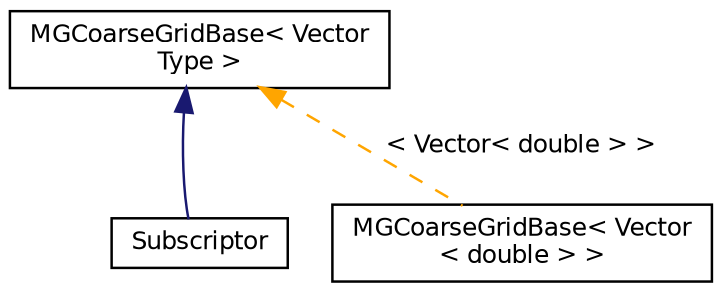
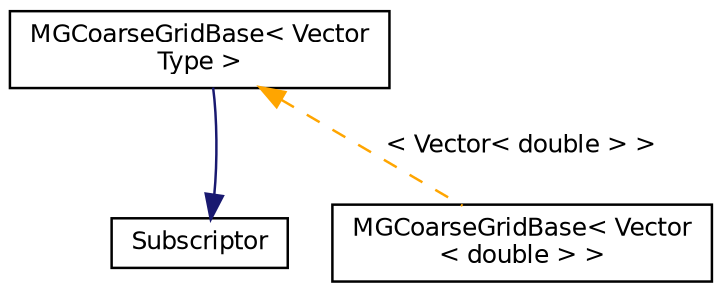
edge "Subscriptor" -> "MGCoarseGridBase< Vector Type >": reversed
